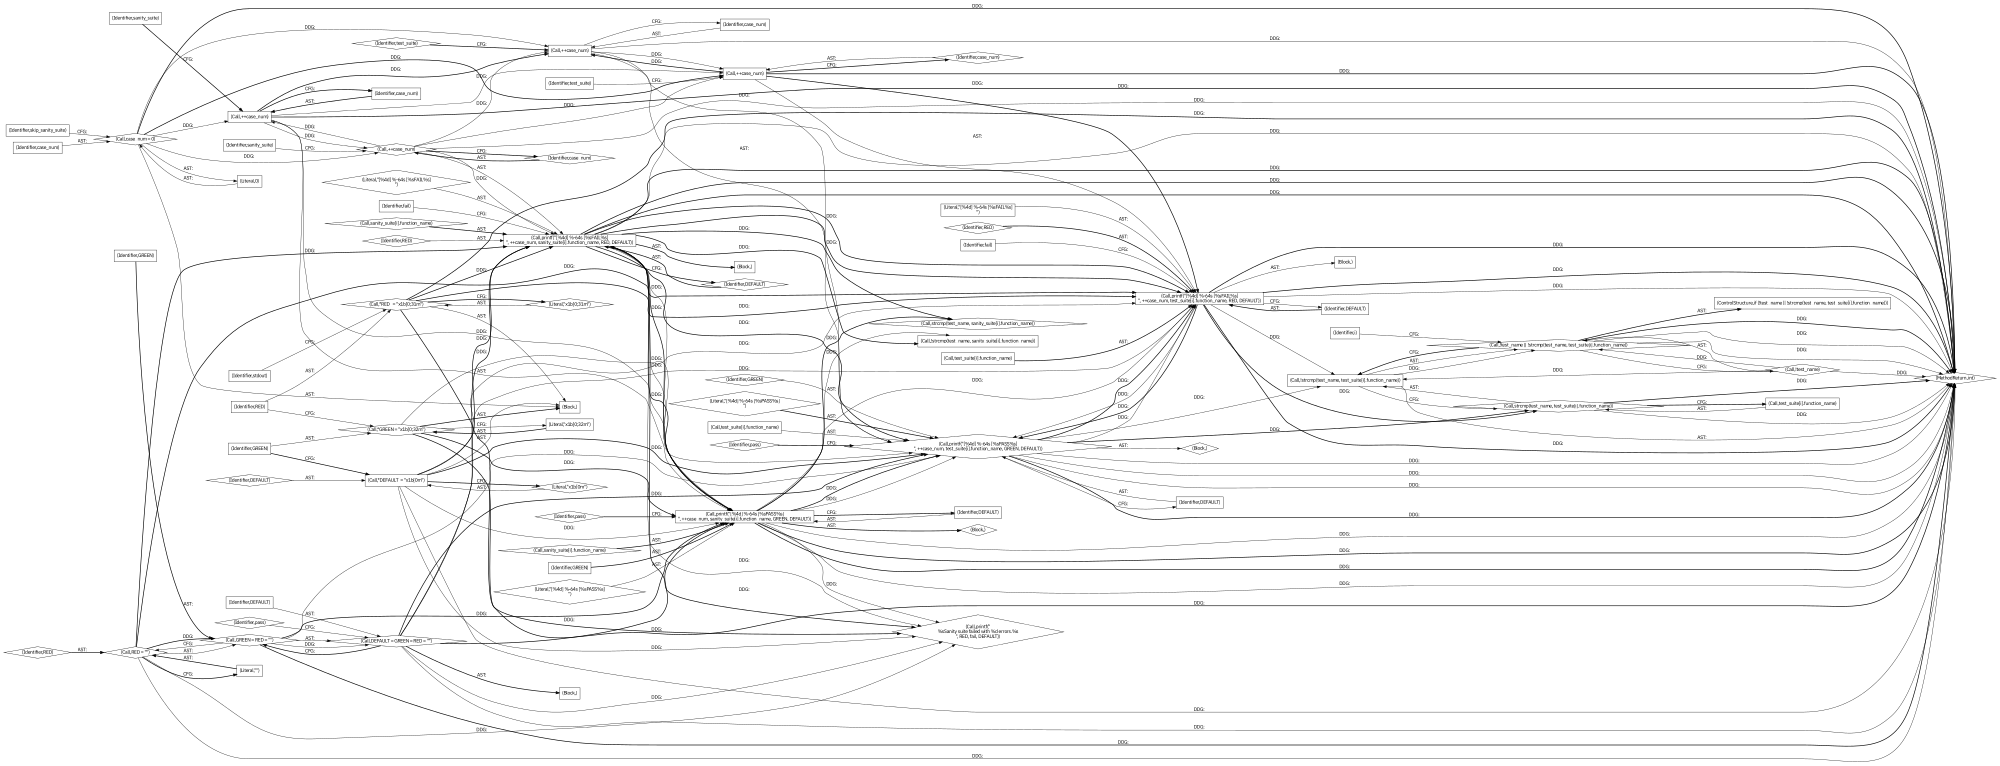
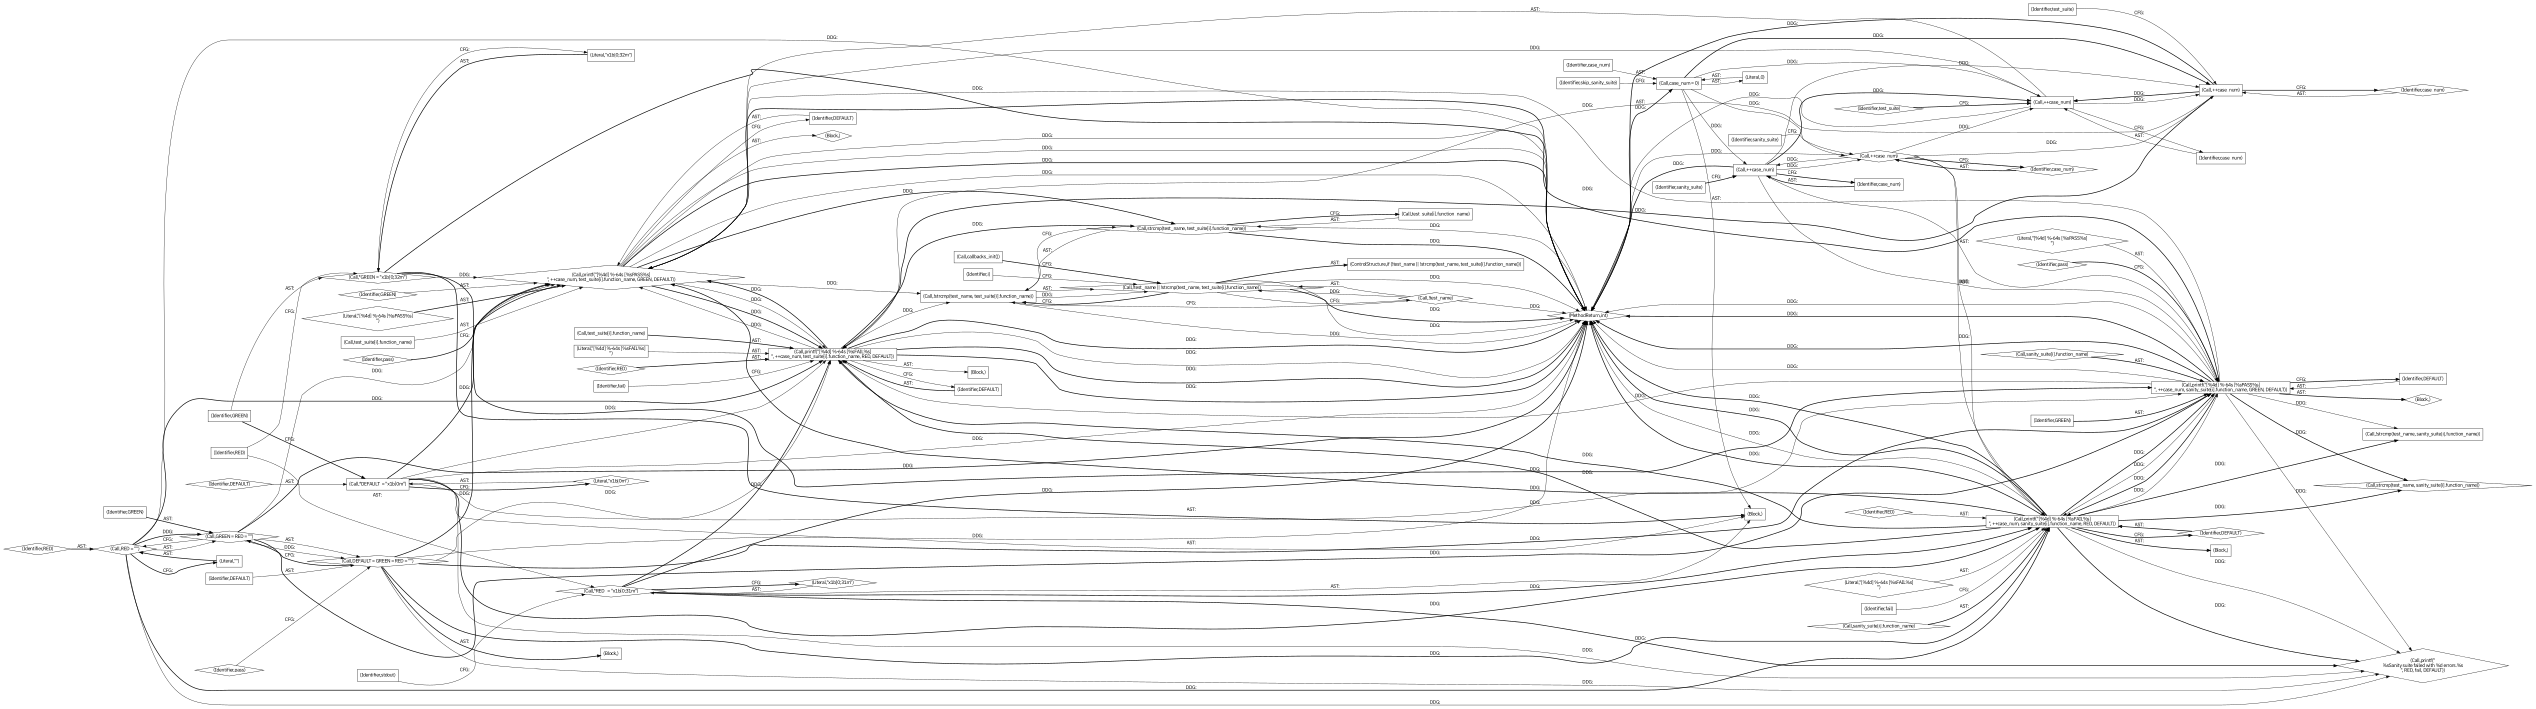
edge "(Call,case_num = 0)" -> "(MethodReturn,int)": reversed
node "(Call,case_num = 0)": shape diamond -> box
node "(Call,callbacks_init())": added
edge "(Call,!test_name)" -> "(Call,!strcmp(test_name, test_suite[i].function_name))": label "DDG: " -> "CFG: "
edge "(Call,!strcmp(test_name, test_suite[i].function_name))" -> "(MethodReturn,int)": label "AST: " -> "DDG: "
